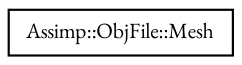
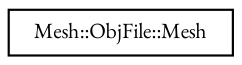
node "Assimp::ObjFile::Mesh": label "Assimp::ObjFile::Mesh" -> "Mesh::ObjFile::Mesh"
